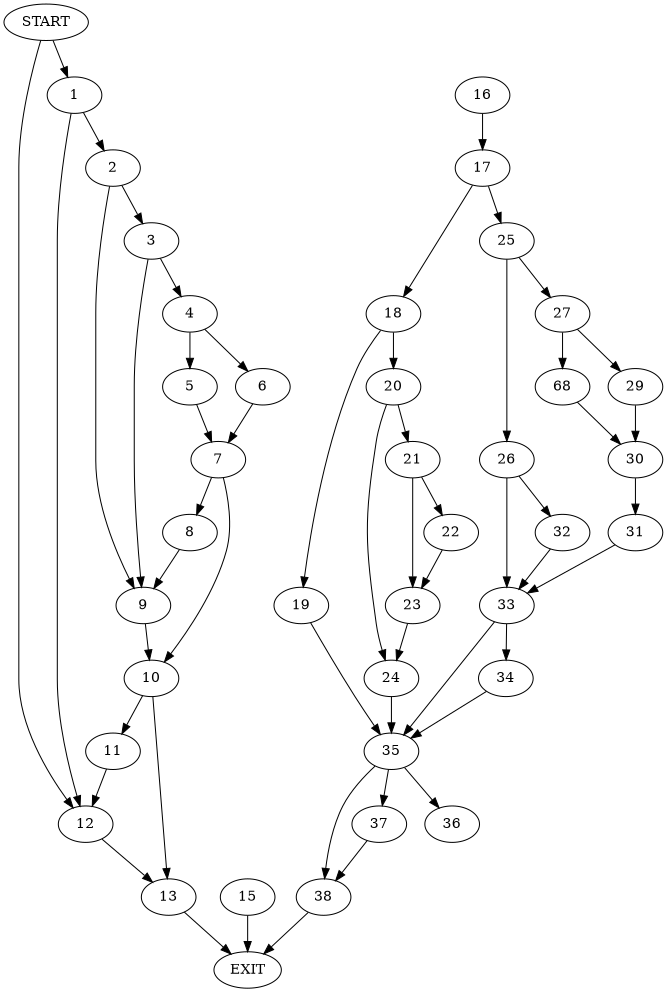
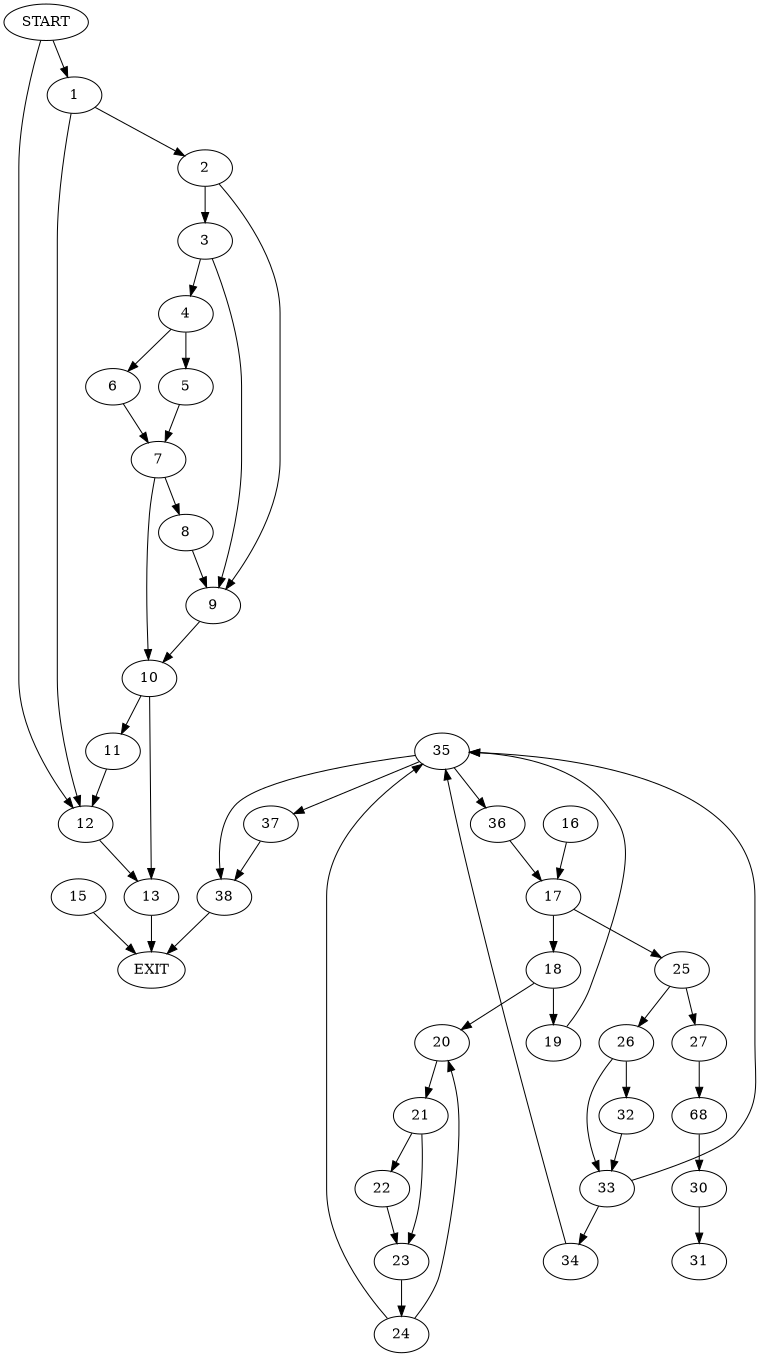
node "29": removed
edge "20" -> "24": reversed
edge "31" -> "33": removed
edge "36" -> "17": added
